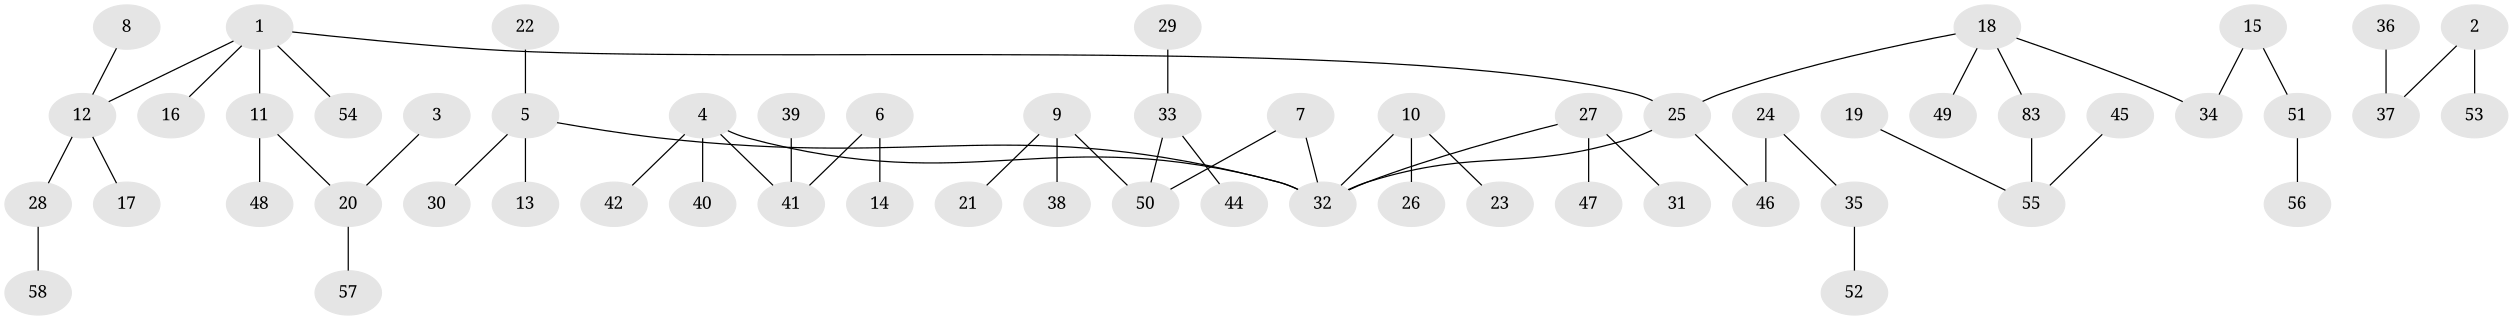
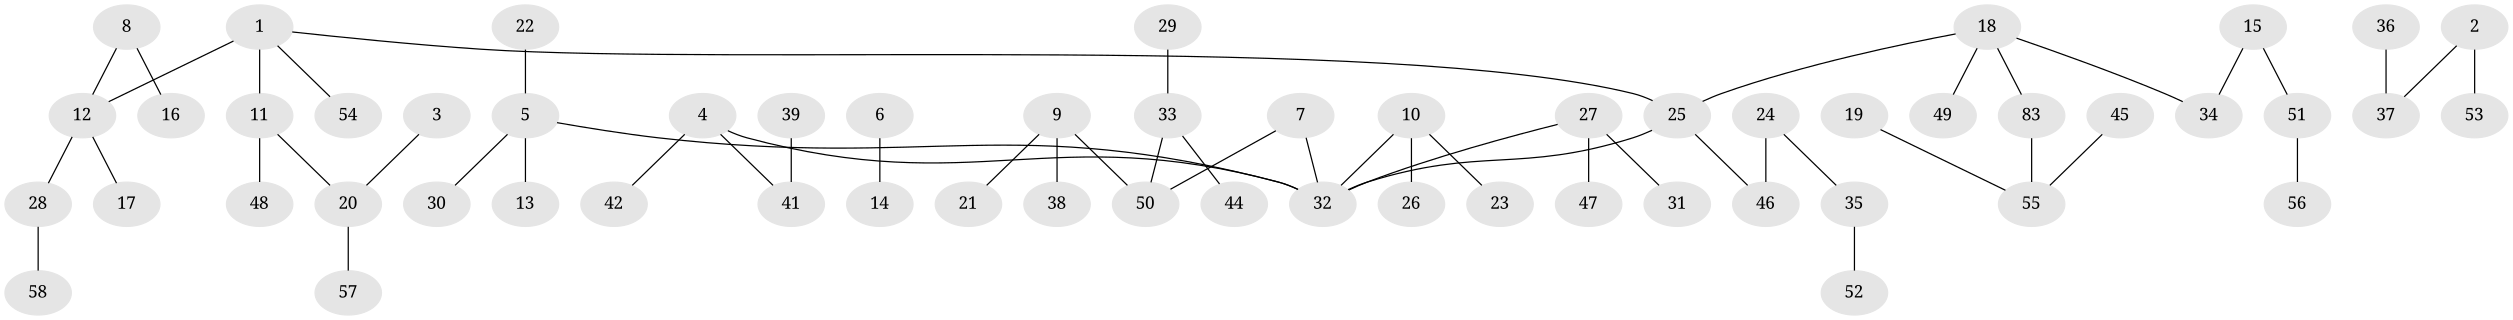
edge "1" -- "16": now "8" -- "16"
edge "6" -- "41": removed
node "40": removed
